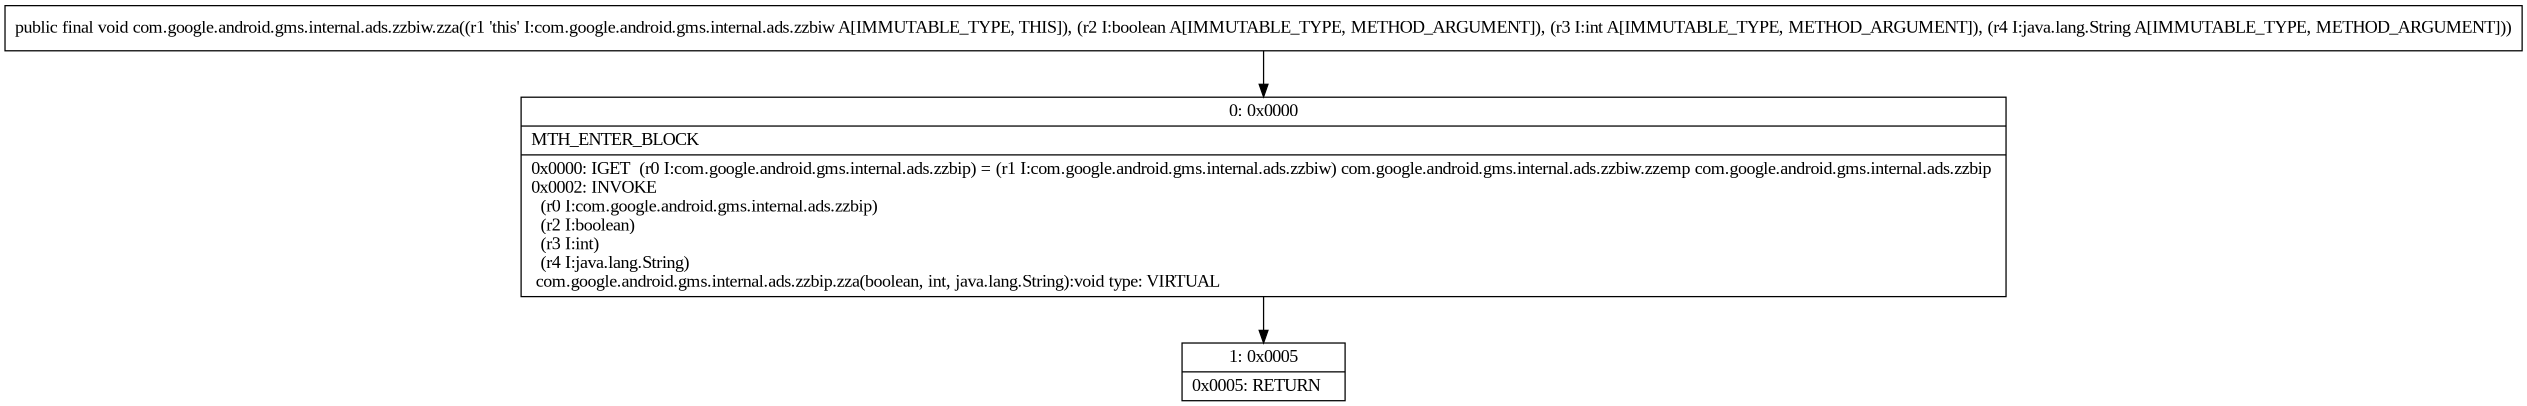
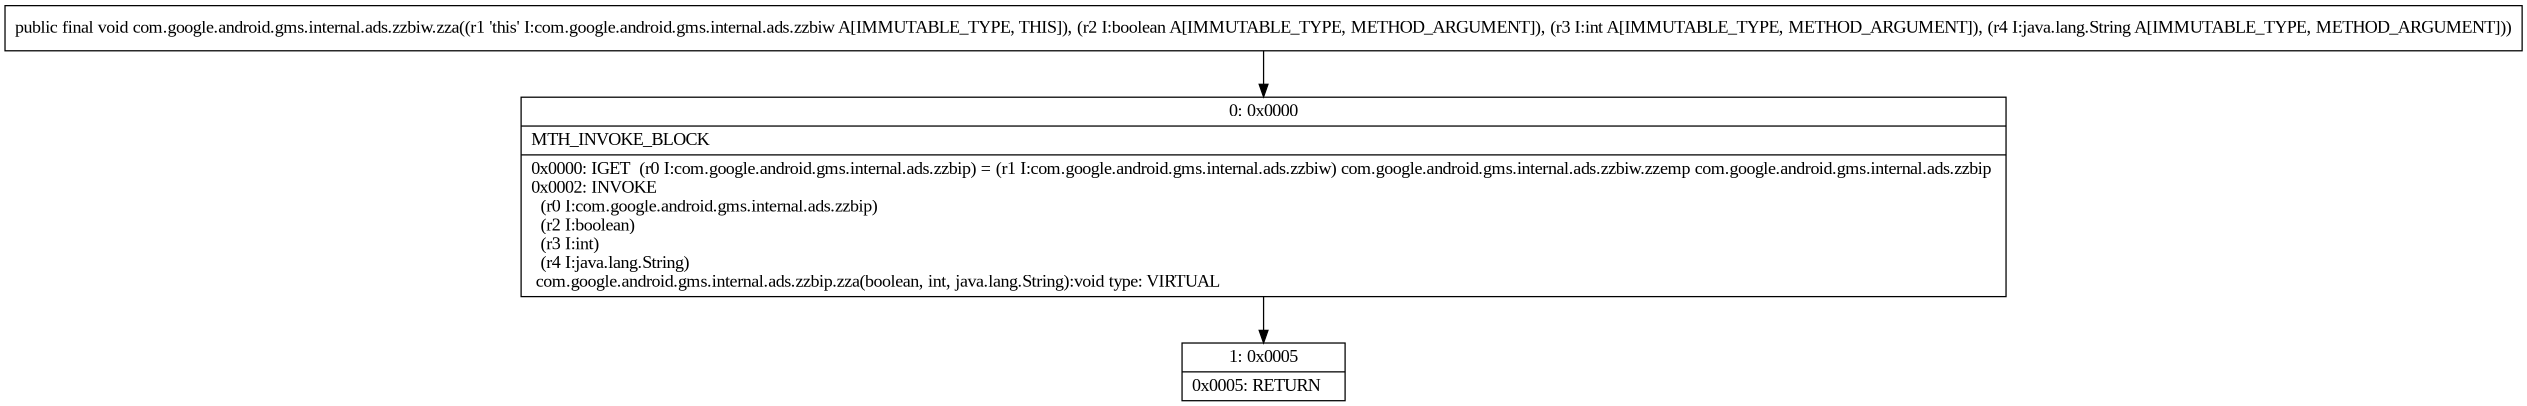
node "0: 0x0000": text "MTH_ENTER_BLOCK" -> "MTH_INVOKE_BLOCK"
